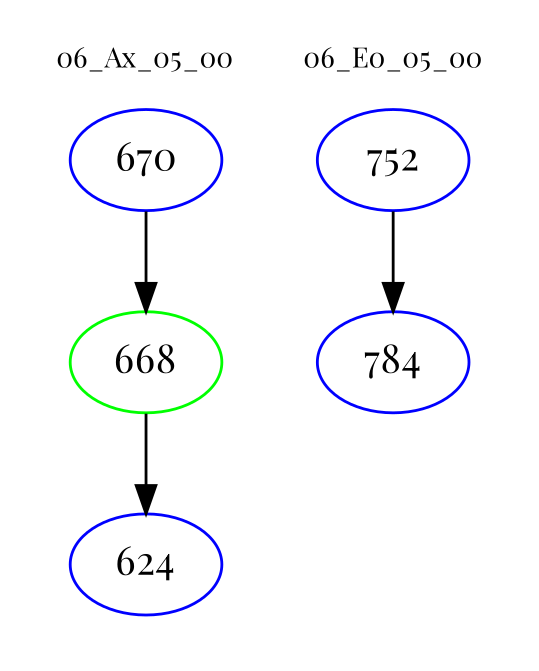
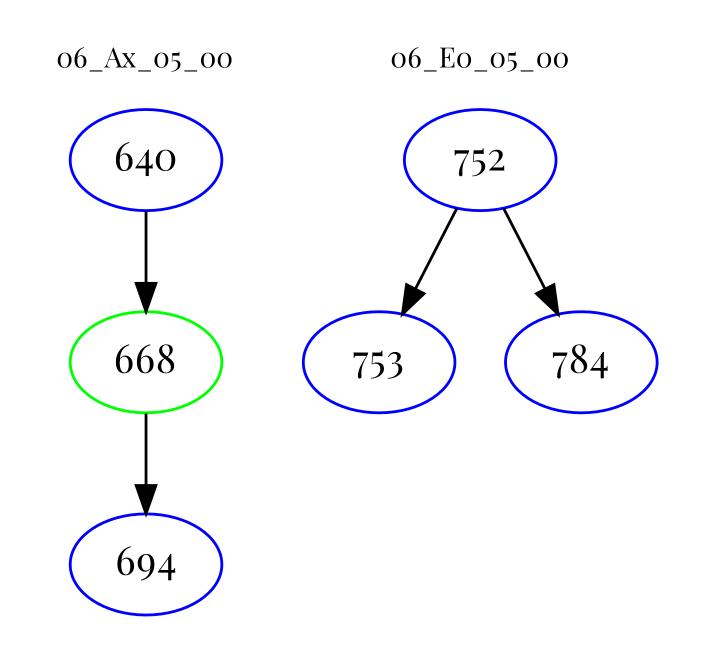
node "670": label "670" -> "640"
node "753": added
node "624": label "624" -> "694"
